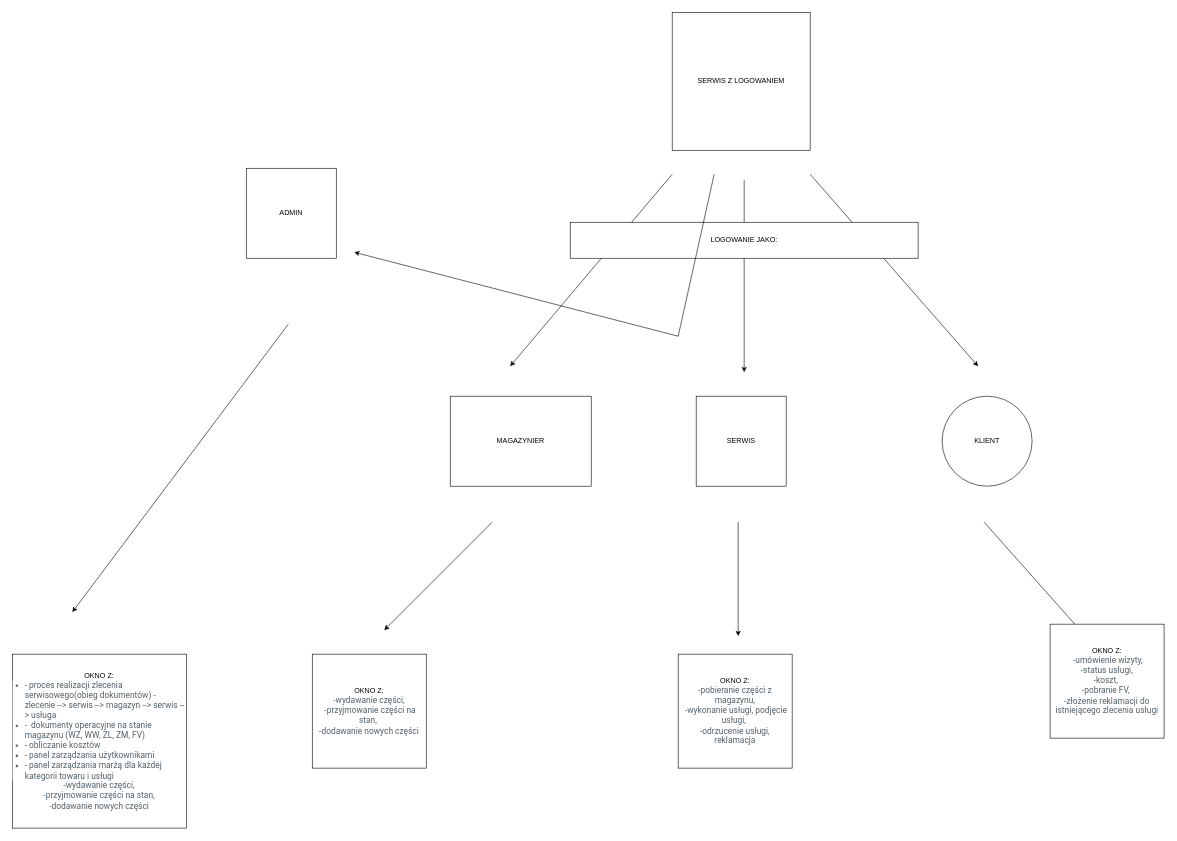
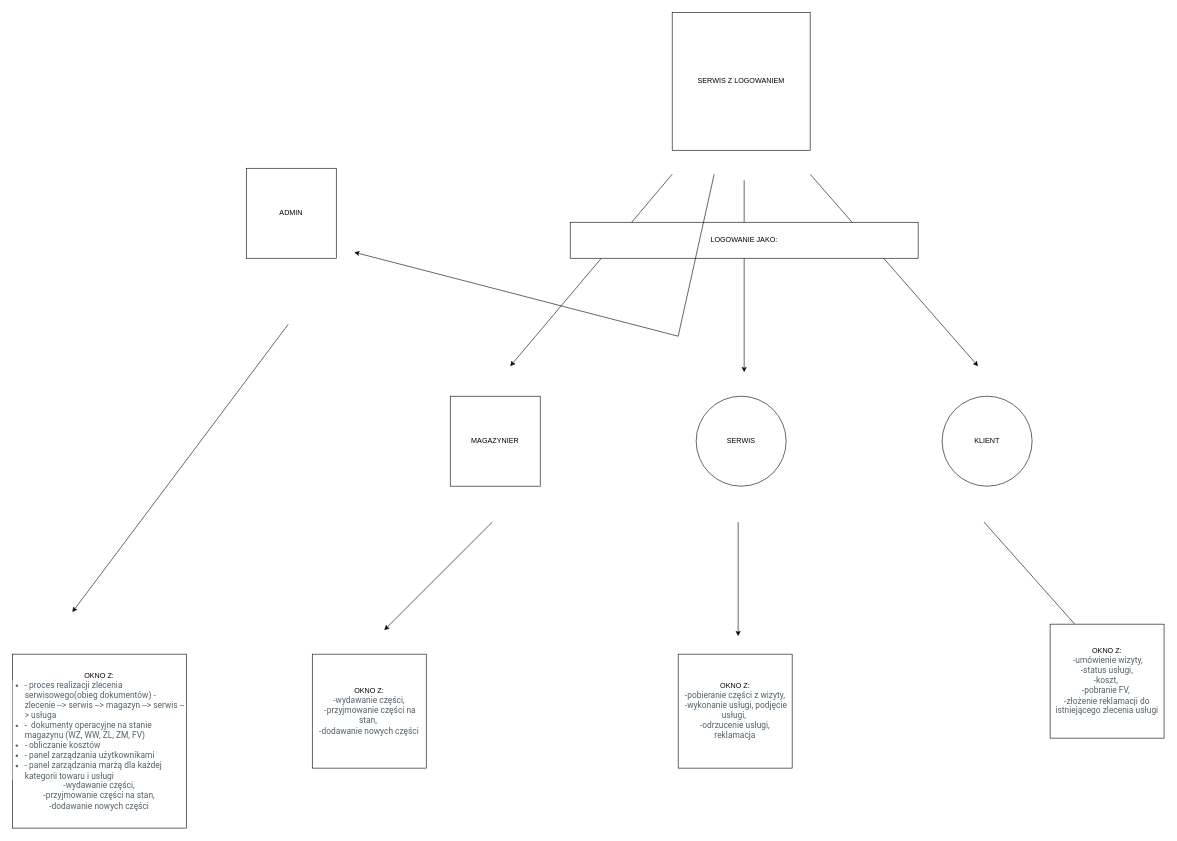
node "MAGAZYNIER": size 141x90 -> 90x90
node "SERWIS": shape rectangle -> ellipse
node "OKNO Z: -pobieranie części z magazynu, -wykonanie usługi, podjęcie usługi, -odrzucenie usługi, reklamacja": label "OKNO Z: -pobieranie części z magazynu, -wykonanie usługi, podjęcie usługi, -odrzucenie usługi, reklamacja" -> "OKNO Z: -pobieranie części z wizyty, -wykonanie usługi, podjęcie usługi, -odrzucenie usługi, reklamacja"
